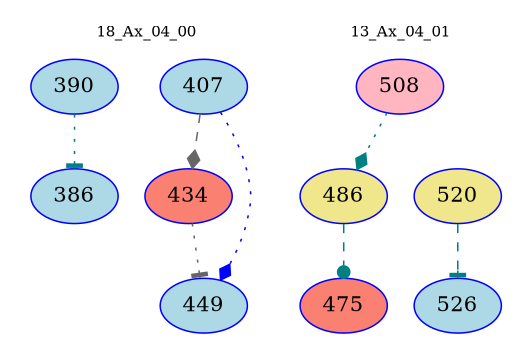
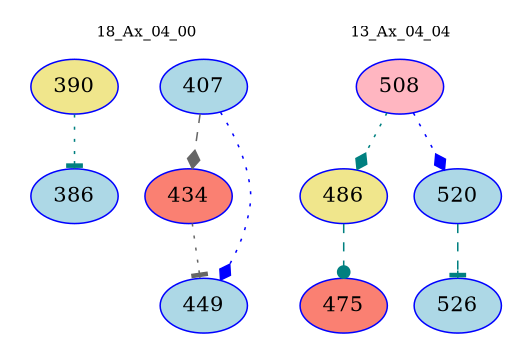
cluster "13_Ax_04_01": label "13_Ax_04_01" -> "13_Ax_04_04"
node "390": fillcolor lightblue -> khaki
edge "508" -> "520": added
node "520": fillcolor khaki -> lightblue
